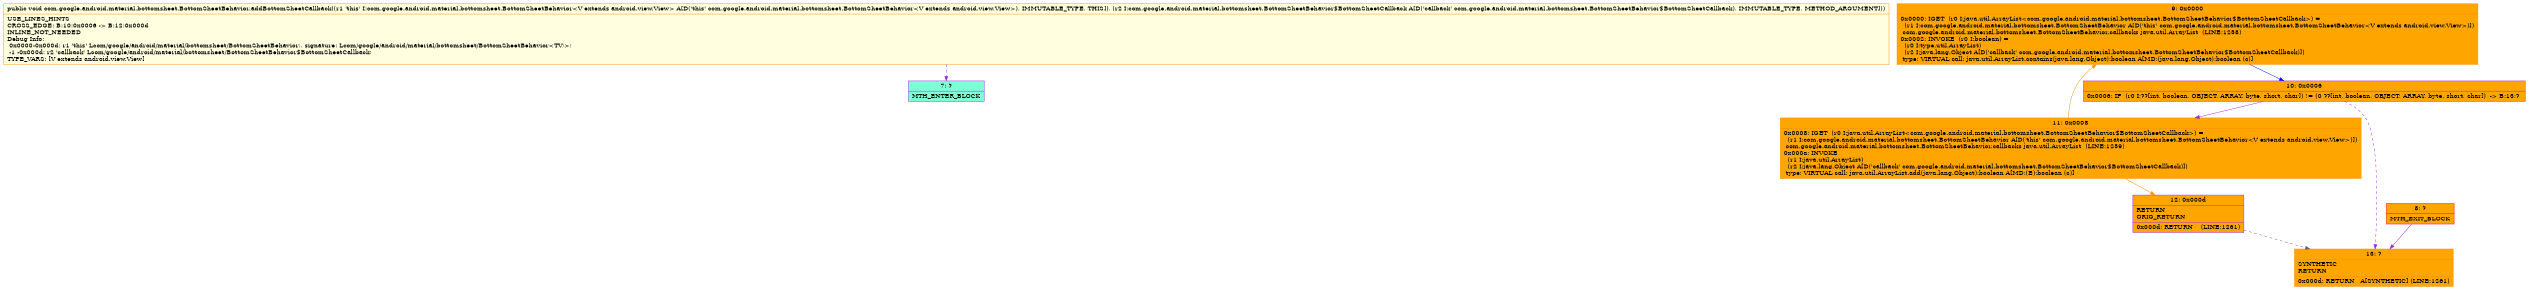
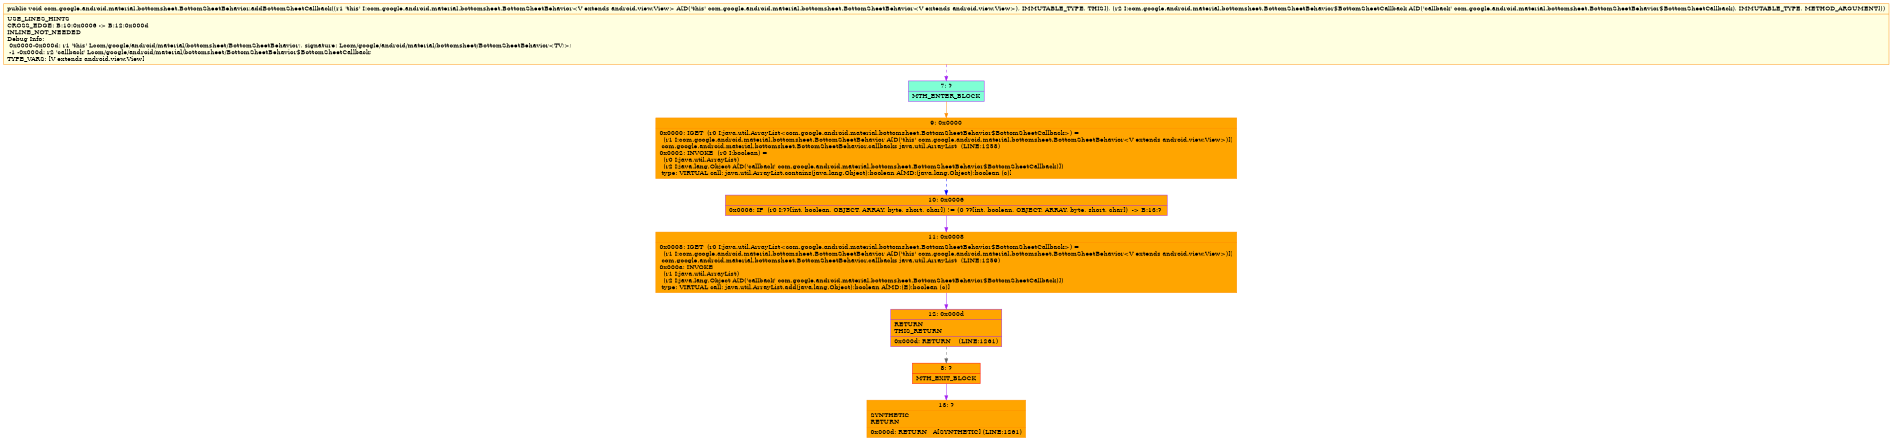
node "9: 0x0000": text "(r0 I:type.util.ArrayList)" -> "(r0 I:java.util.ArrayList)"
edge "9: 0x0000" -> "10: 0x0006": style solid -> dashed
edge "11: 0x0008" -> "9: 0x0000": now "7: ?" -> "9: 0x0000"
edge "10: 0x0006" -> "13: ?": removed
edge "11: 0x0008" -> "12: 0x000d": color darkorange -> purple
node "12: 0x000d": text "ORIG_RETURN" -> "THIS_RETURN"
edge "12: 0x000d" -> "13: ?": now "12: 0x000d" -> "8: ?"
